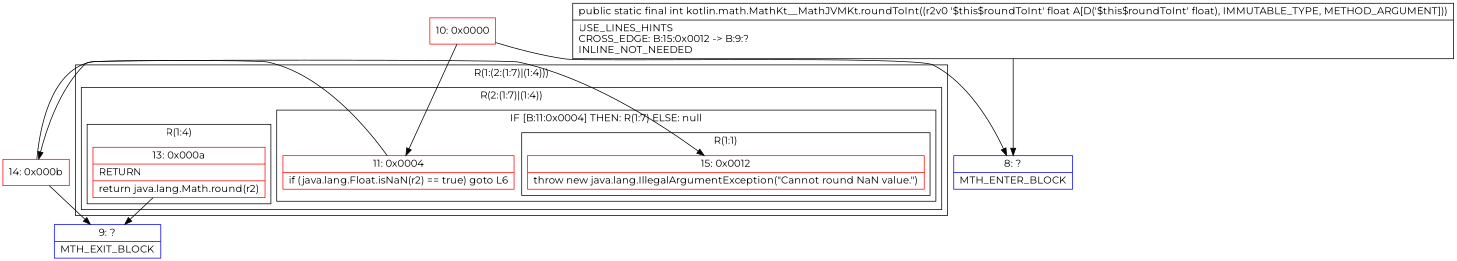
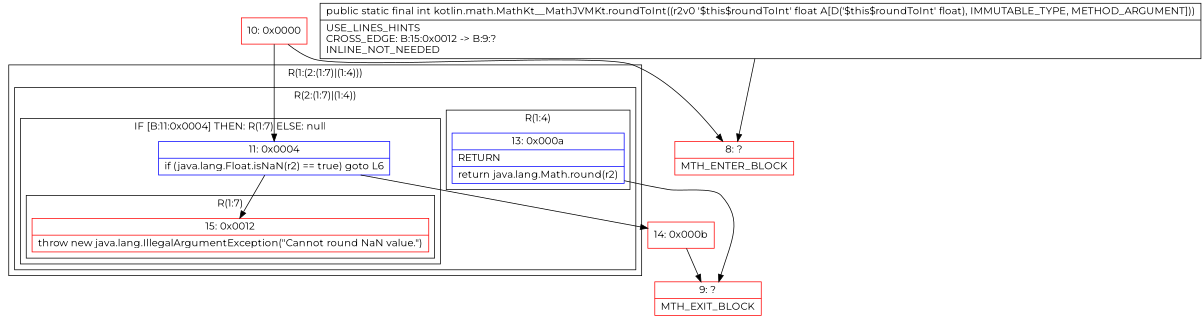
edge "14: 0x000b" -> "15: 0x0012": now "11: 0x0004" -> "15: 0x0012"
cluster "R(1:1)": label "R(1:1)" -> "R(1:7)"
node "13: 0x000a": color red -> blue
node "11: 0x0004": color red -> blue
node "8: ?": color blue -> red
node "9: ?": color blue -> red
